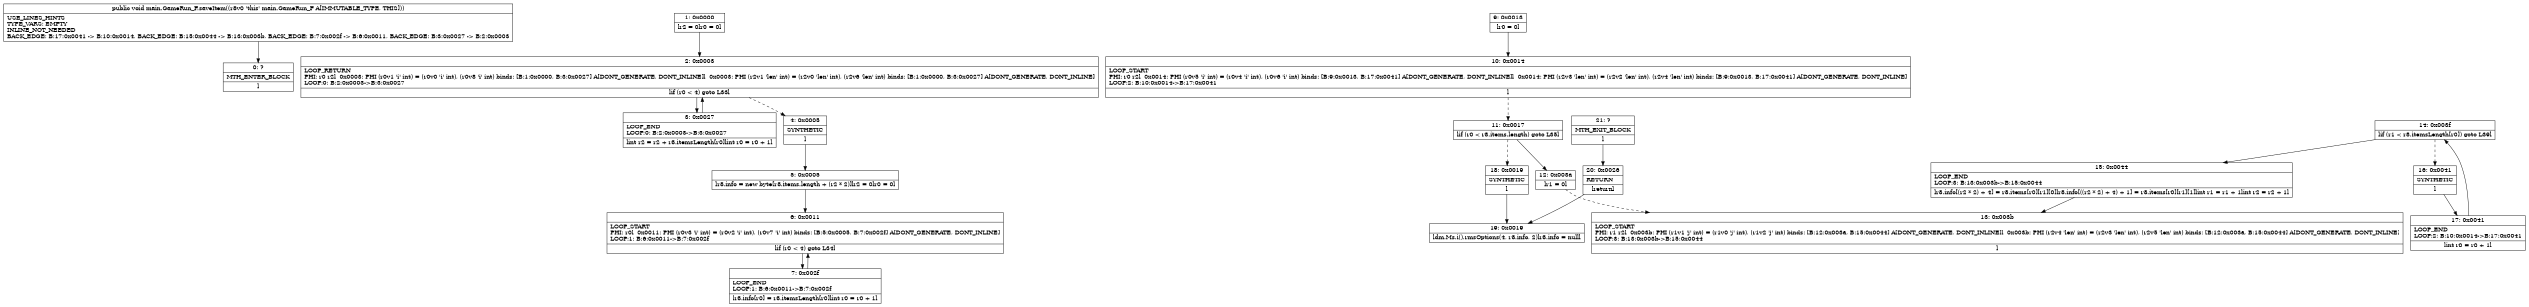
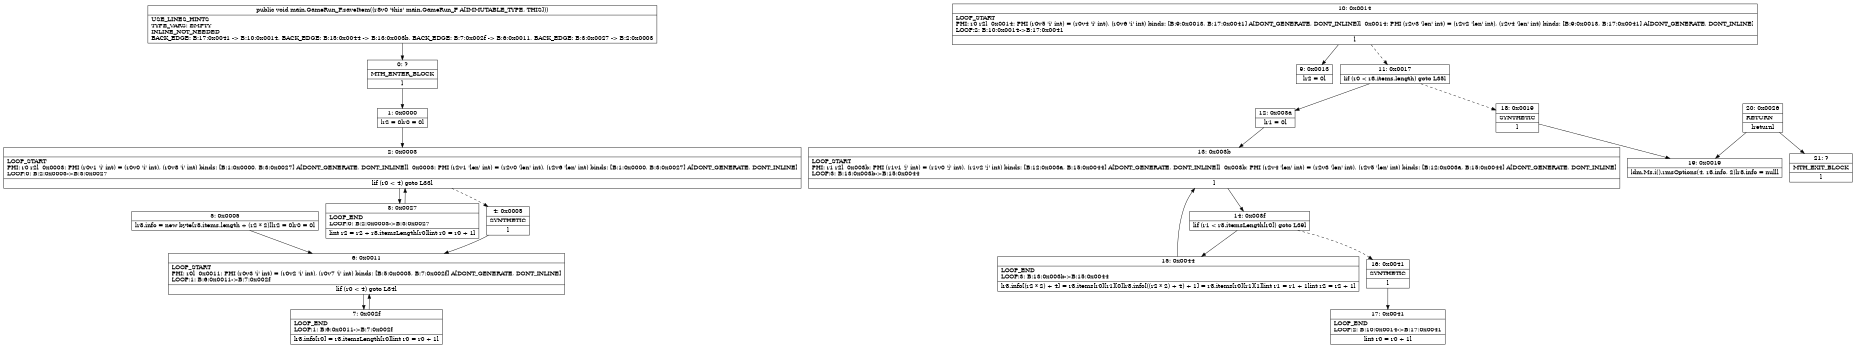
node "9: 0x0013": text "lr0 = 0l" -> "lr2 = 0l"
edge "9: 0x0013" -> "10: 0x0014": reversed
node "2: 0x0003": text "LOOP_RETURN" -> "LOOP_START"
edge "0: ?" -> "1: 0x0000": added
edge "21: ?" -> "20: 0x0026": reversed
edge "4: 0x0005" -> "5: 0x0005": now "4: 0x0005" -> "6: 0x0011"
edge "17: 0x0041" -> "14: 0x003f": now "13: 0x003b" -> "14: 0x003f"
edge "12: 0x003a" -> "13: 0x003b": style dashed -> solid
